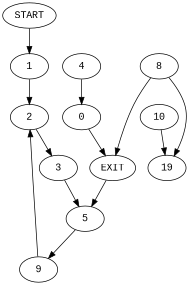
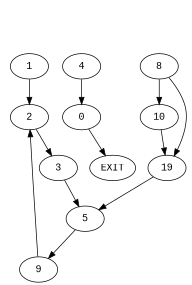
node "START": removed
edge "8" -> "EXIT": now "8" -> "10"
edge "EXIT" -> "5": now "19" -> "5"
